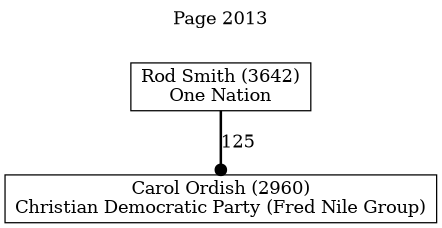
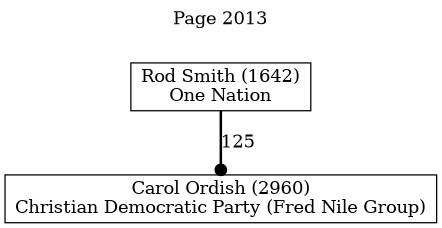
node "Rod Smith (3642) One Nation": label "Rod Smith (3642) One Nation" -> "Rod Smith (1642) One Nation"
